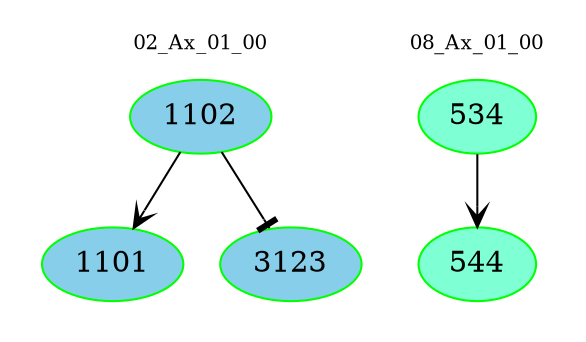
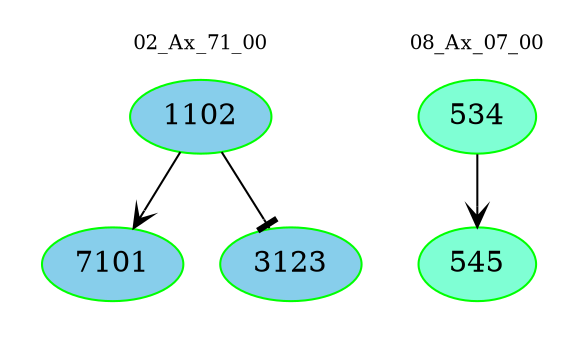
cluster "02_Ax_01_00": label "02_Ax_01_00" -> "02_Ax_71_00"
cluster "08_Ax_01_00": label "08_Ax_01_00" -> "08_Ax_07_00"
node "1101": label "1101" -> "7101"
node "544": label "544" -> "545"
